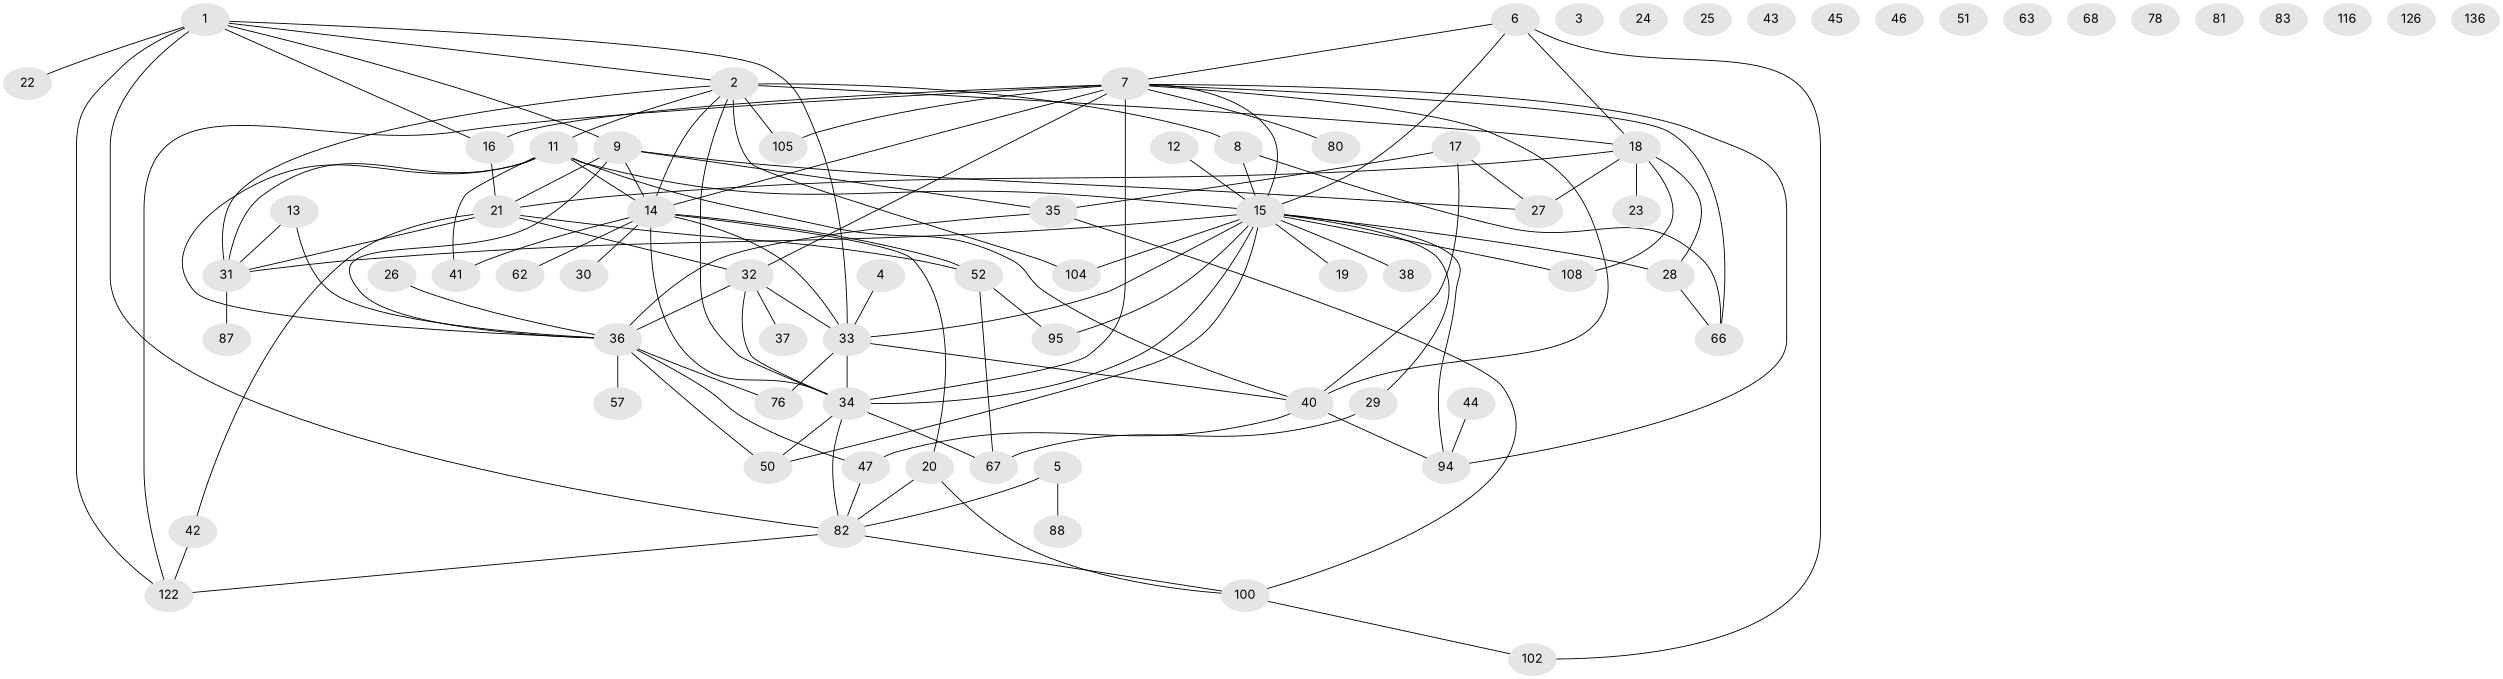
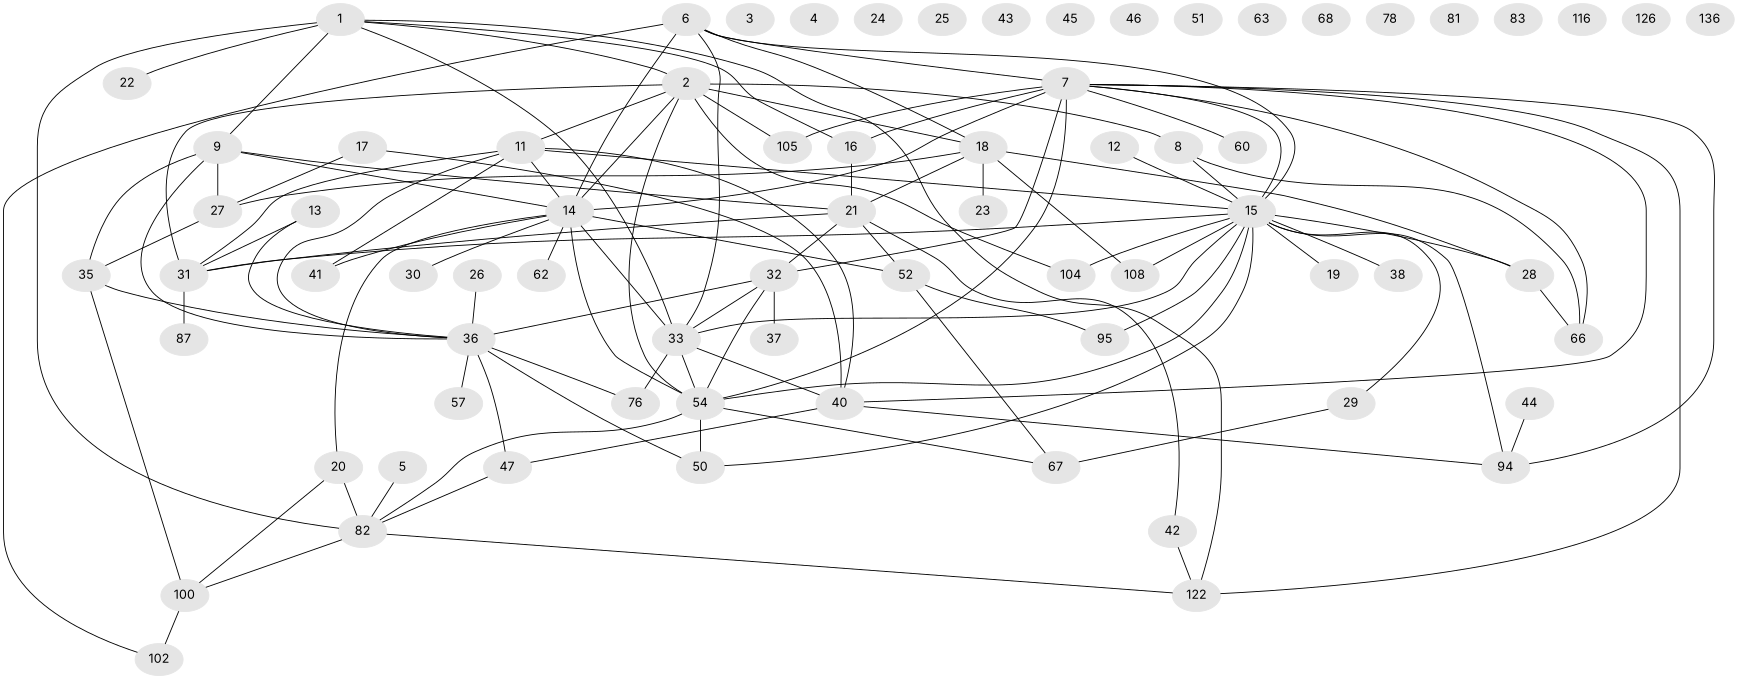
edge "6" -- "14": added
node "80": label "80" -> "60"
edge "17" -- "35": now "27" -- "35"
edge "4" -- "33": now "6" -- "33"
node "34": label "34" -> "54"
node "88": removed
